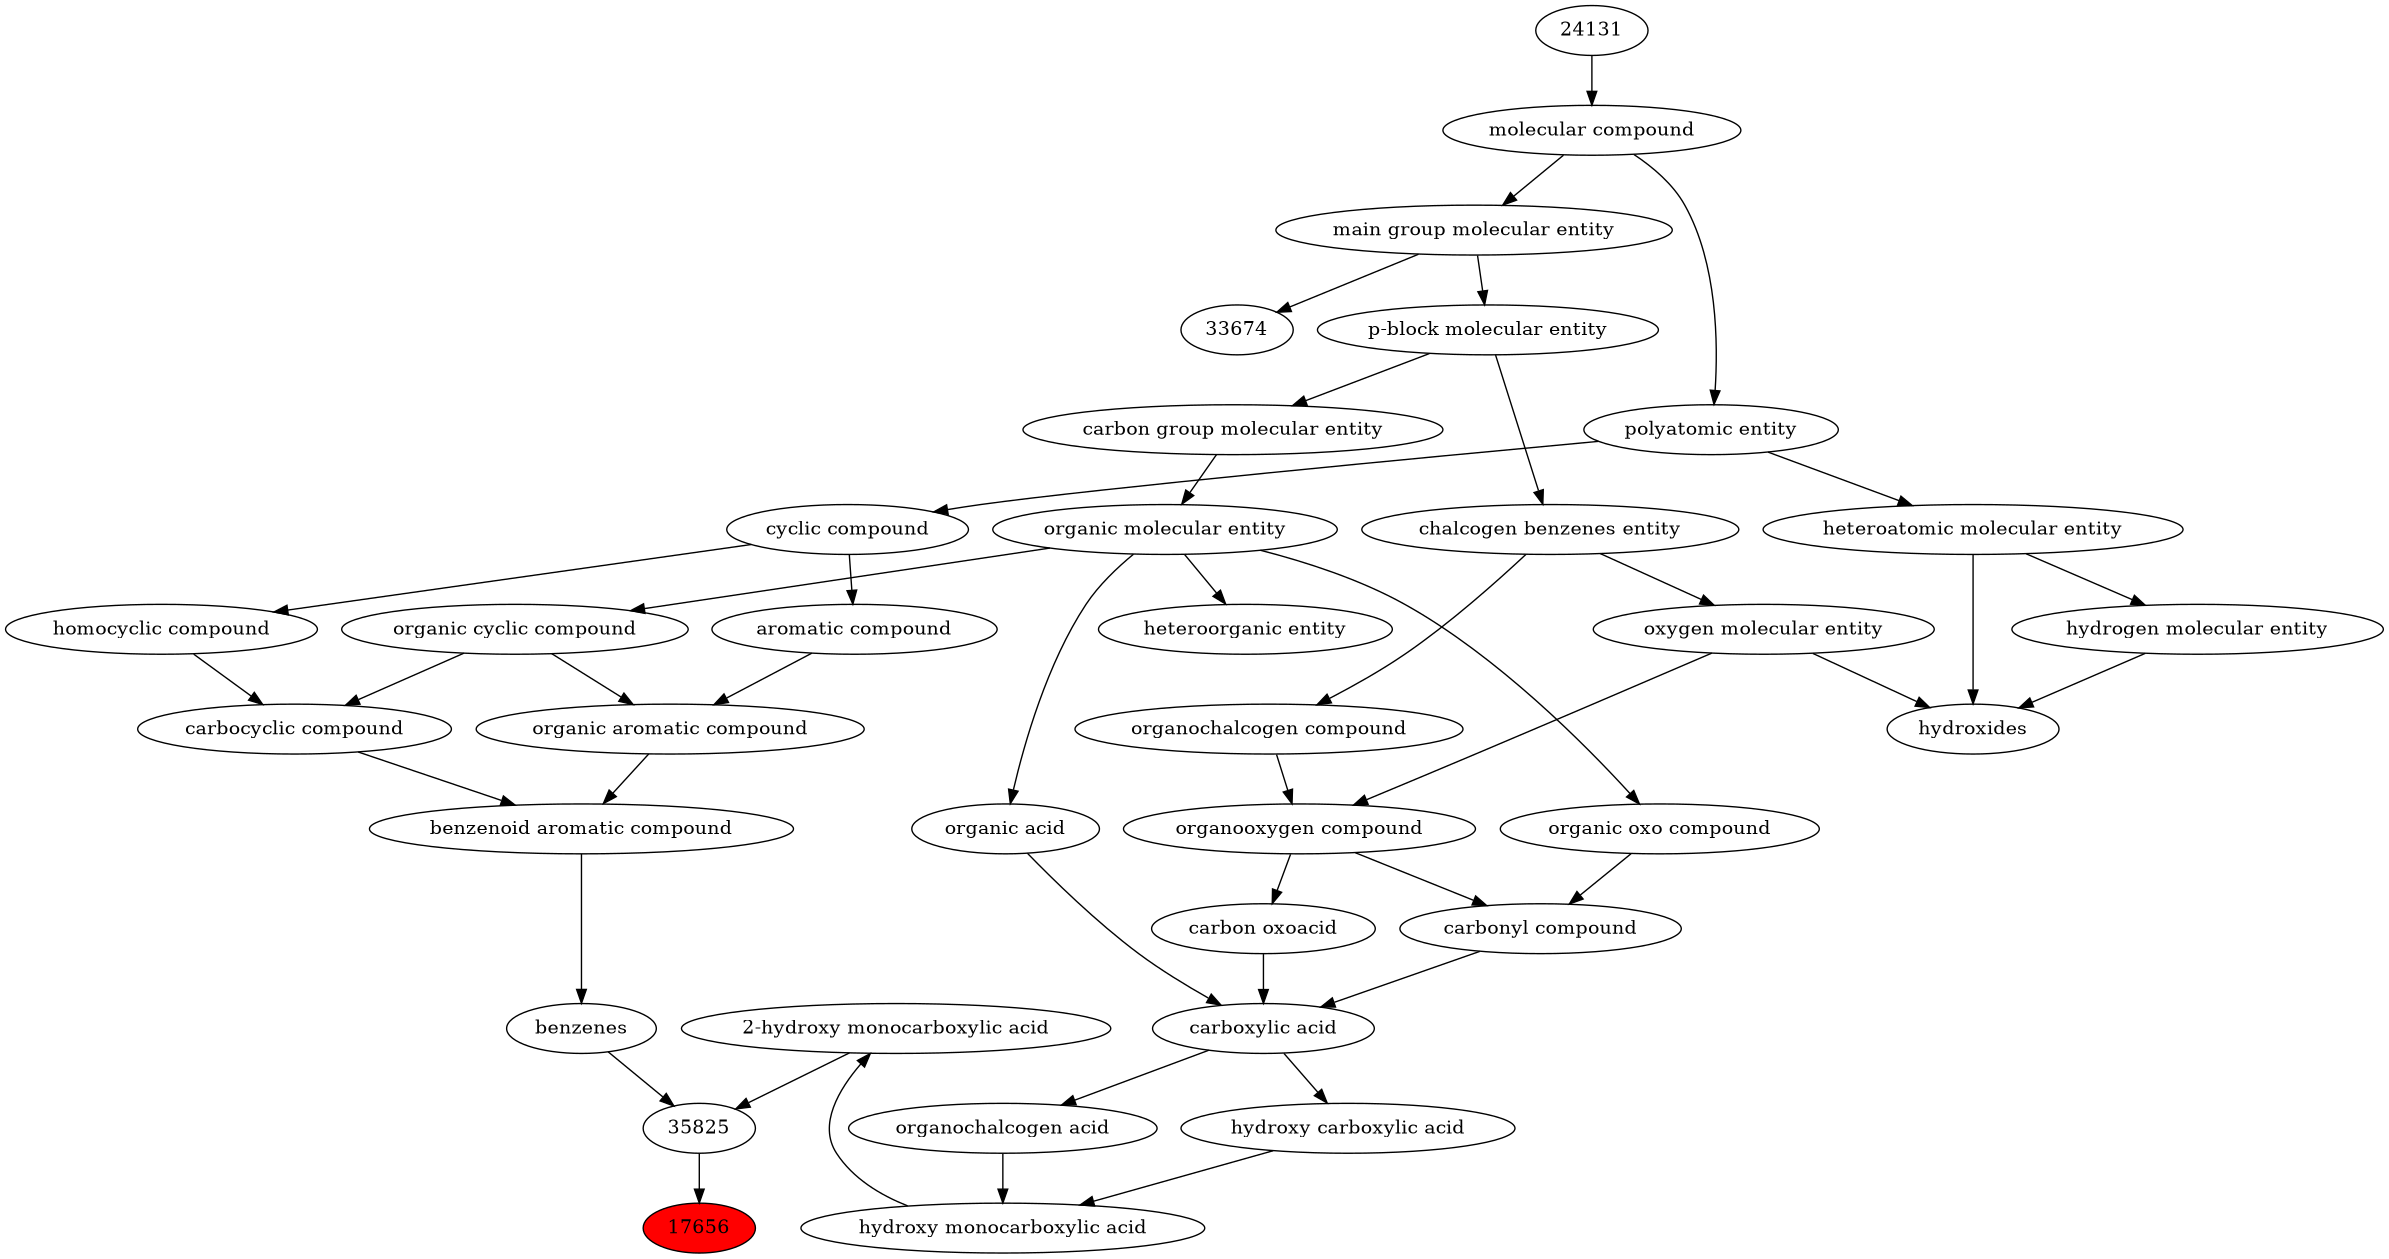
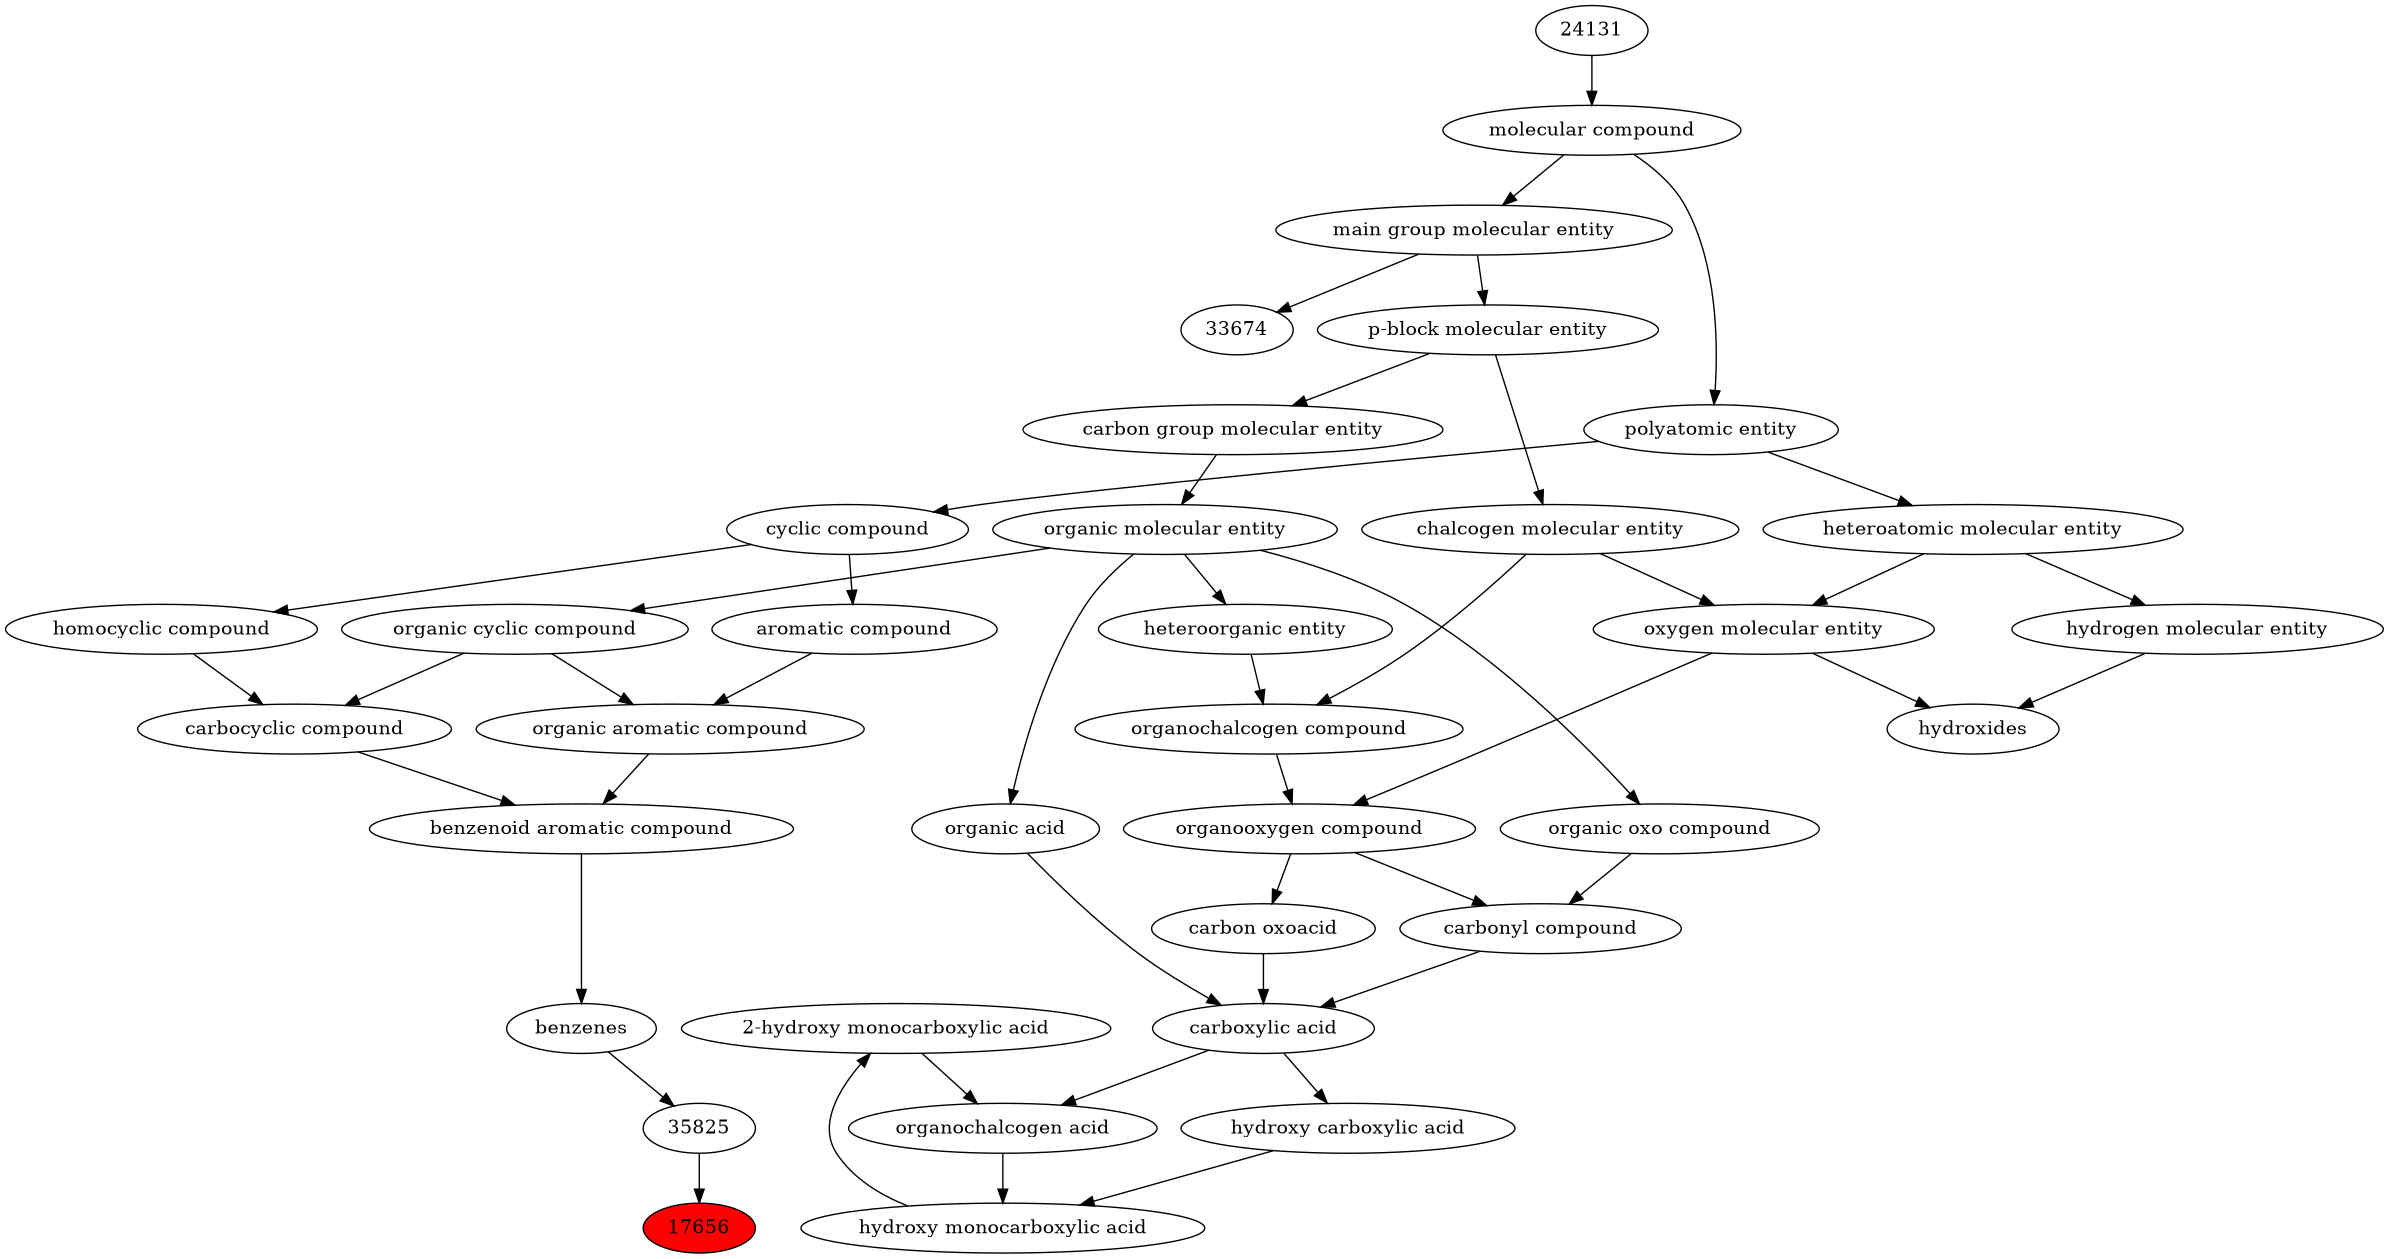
node "chalcogen benzenes entity": label "chalcogen benzenes entity" -> "chalcogen molecular entity"
edge "heteroatomic molecular entity" -> "hydroxides": now "heteroatomic molecular entity" -> "oxygen molecular entity"
edge "heteroorganic entity" -> "organochalcogen compound": added
edge "2-hydroxy monocarboxylic acid" -> "35825": now "2-hydroxy monocarboxylic acid" -> "organochalcogen acid"
